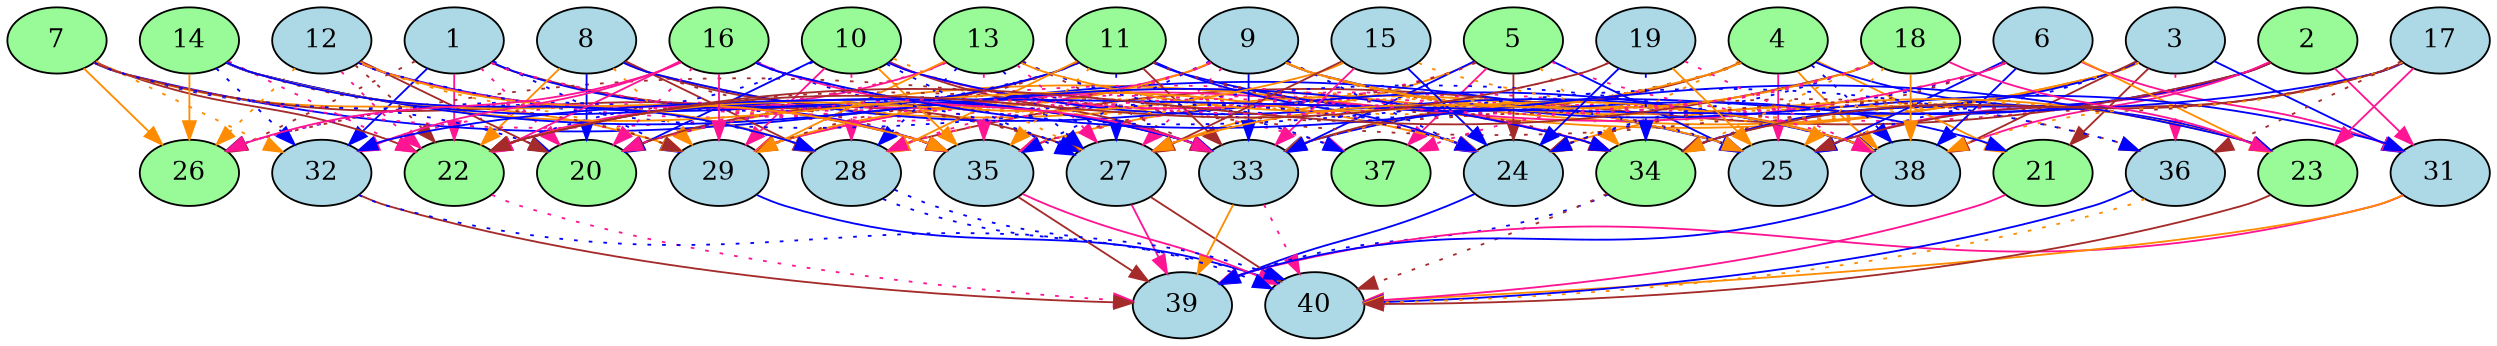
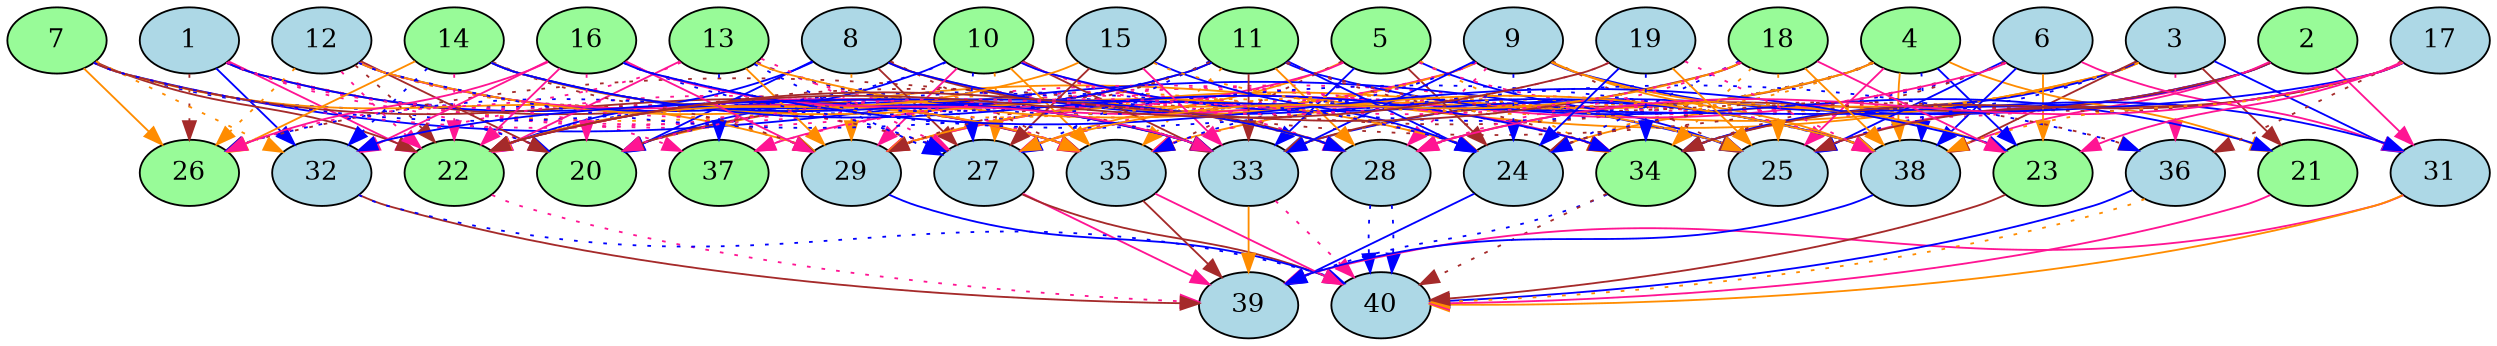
edge "8" -> "22": color darkorange -> blue
edge "17" -> "28": added
